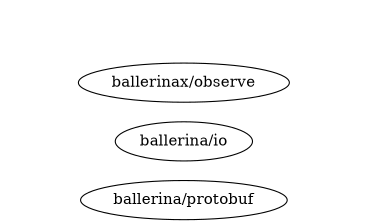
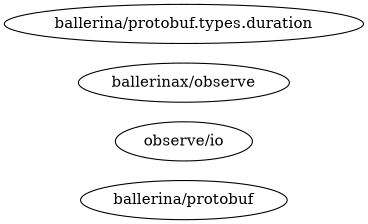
node "ballerina/protobuf.types.duration": added
node "ballerina/io": label "ballerina/io" -> "observe/io"
